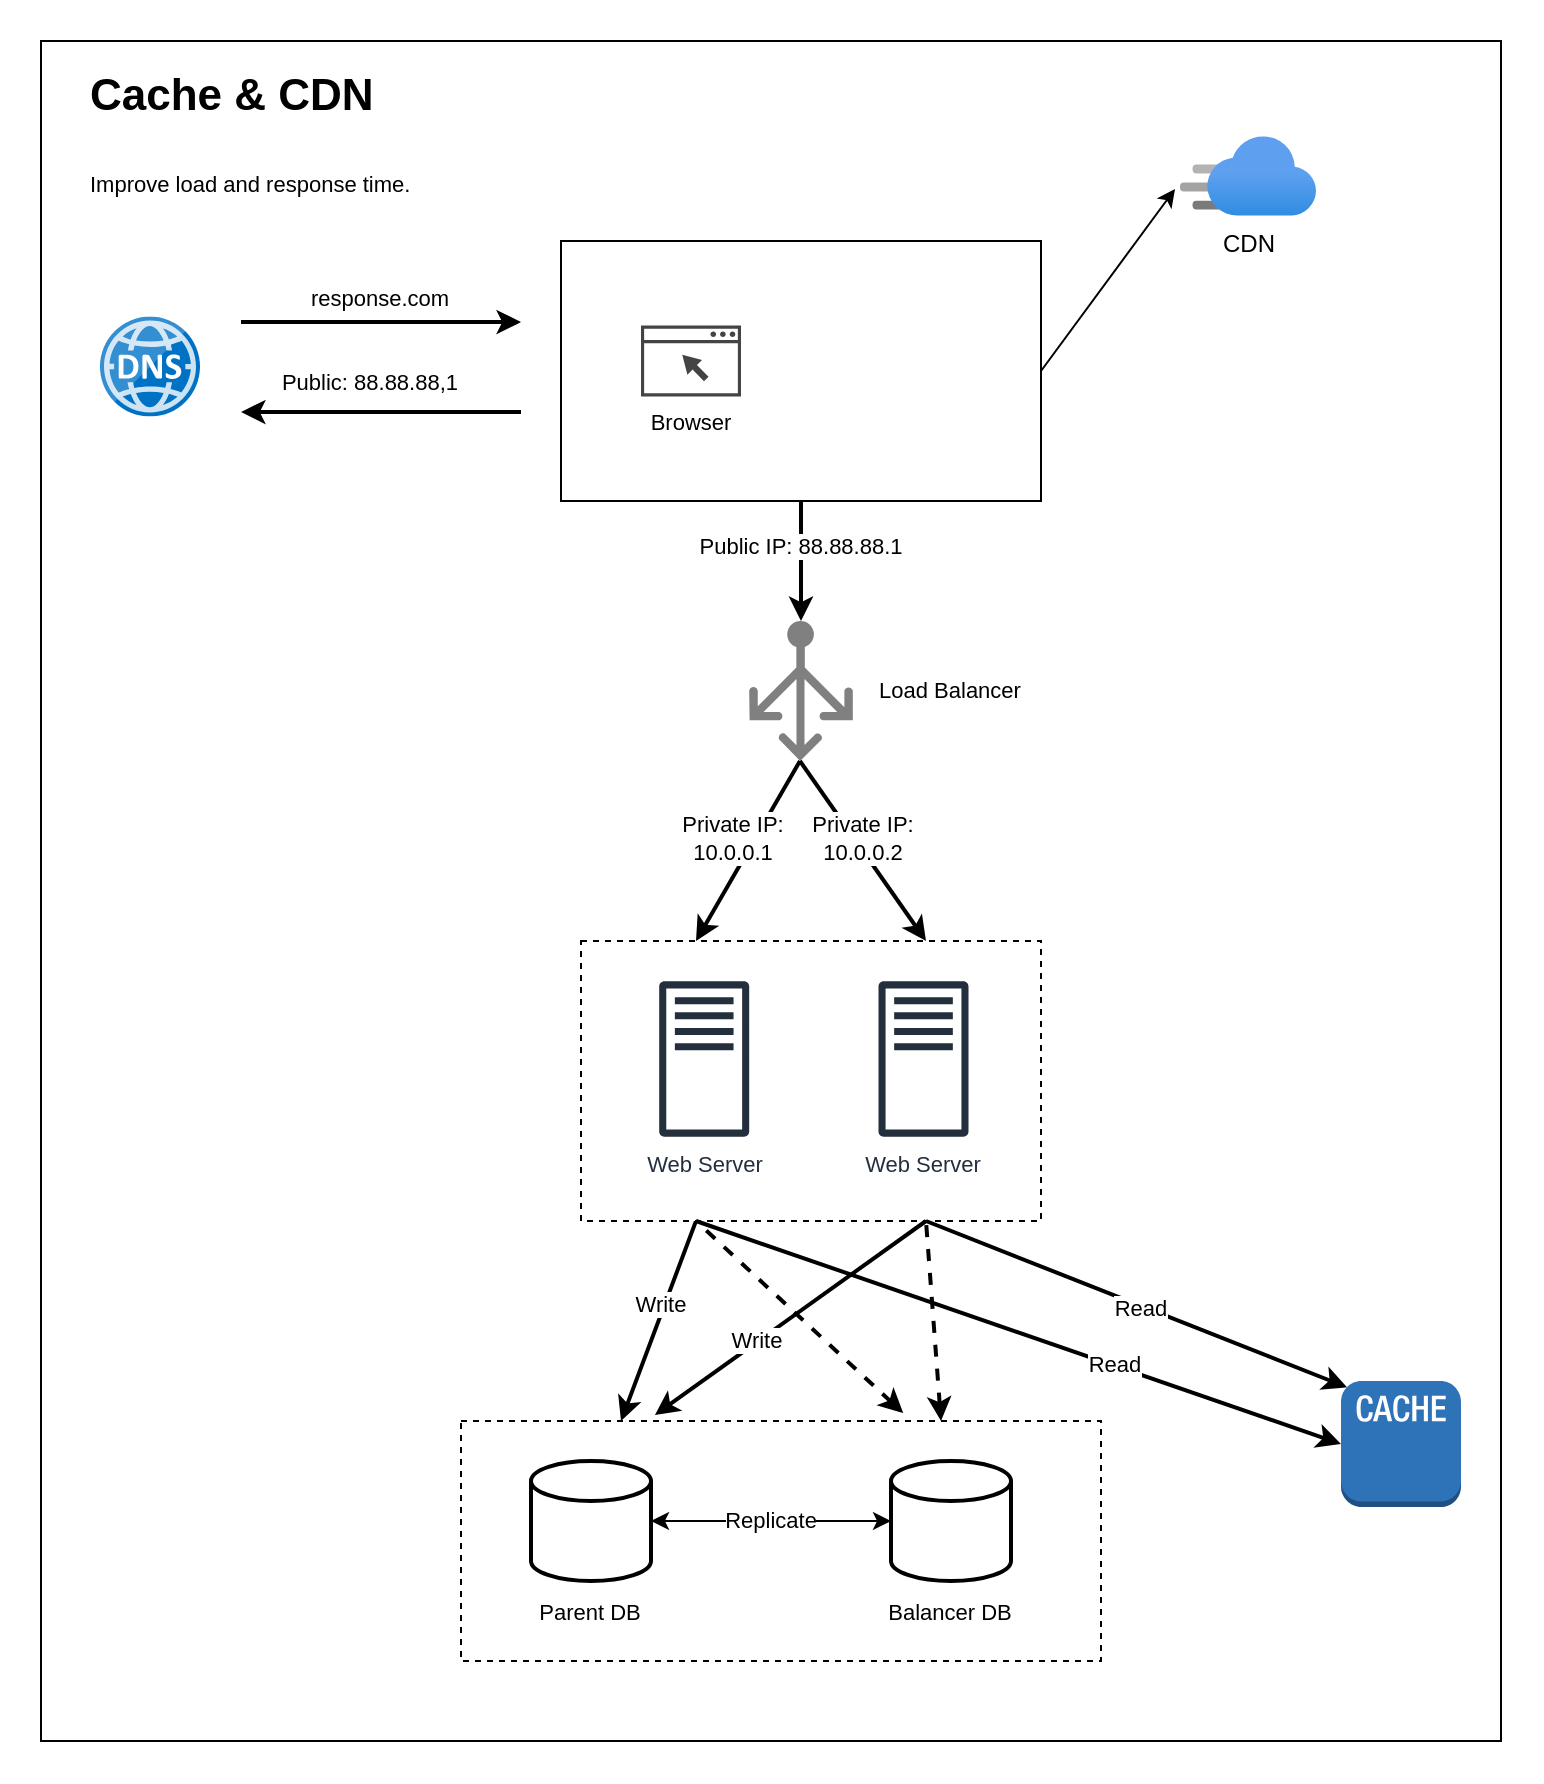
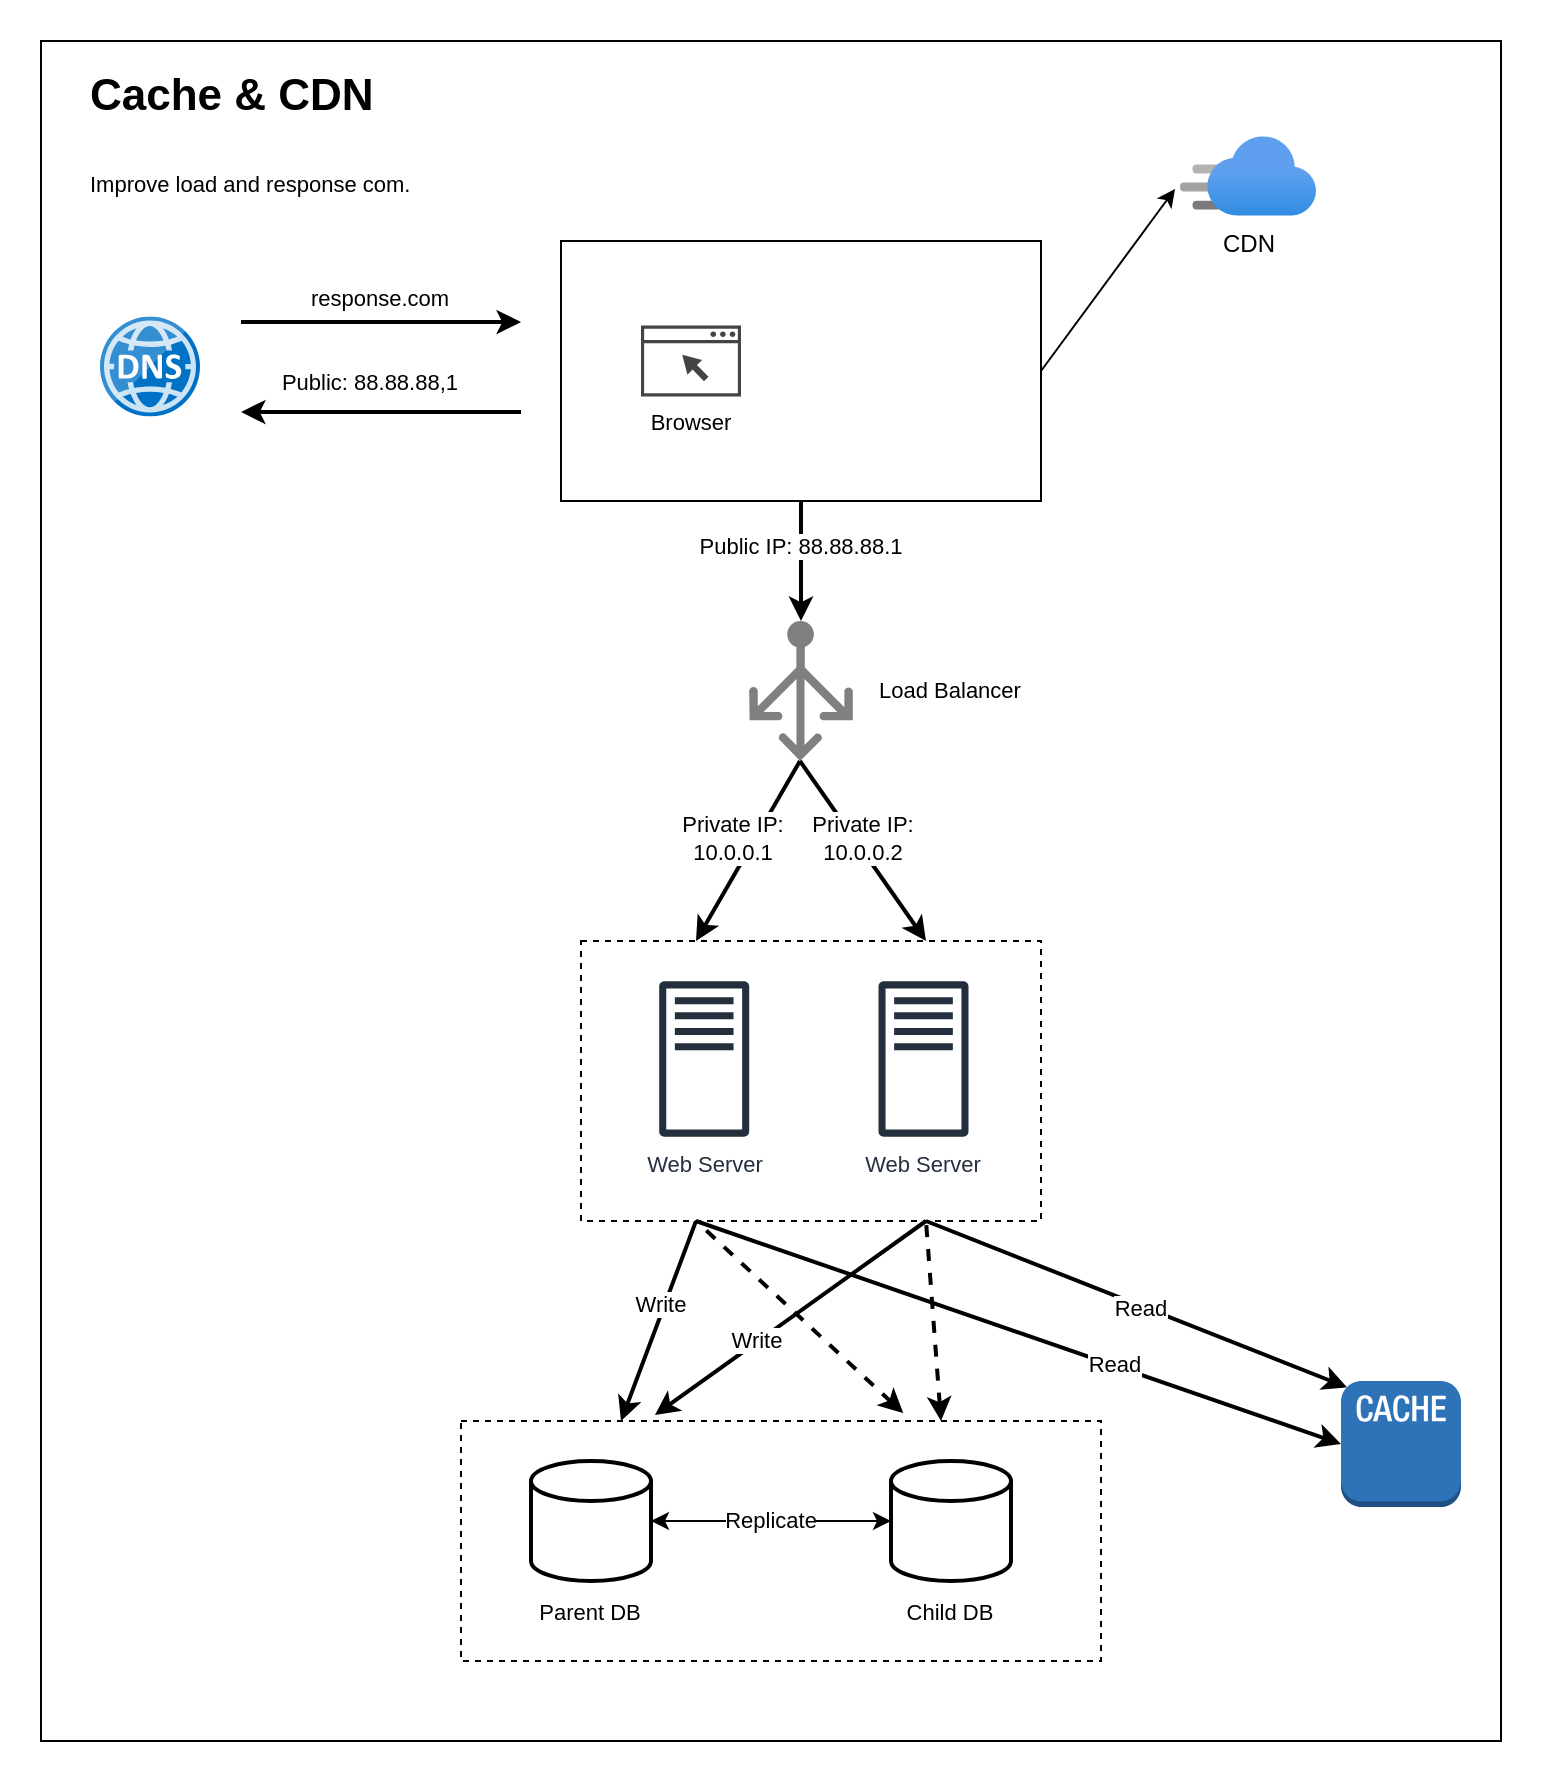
node "Cache & CDNImprove load and response time.": label "Cache & CDNImprove load and response time." -> "Cache & CDNImprove load and response com."
node "Balancer DB": label "Balancer DB" -> "Child DB"
